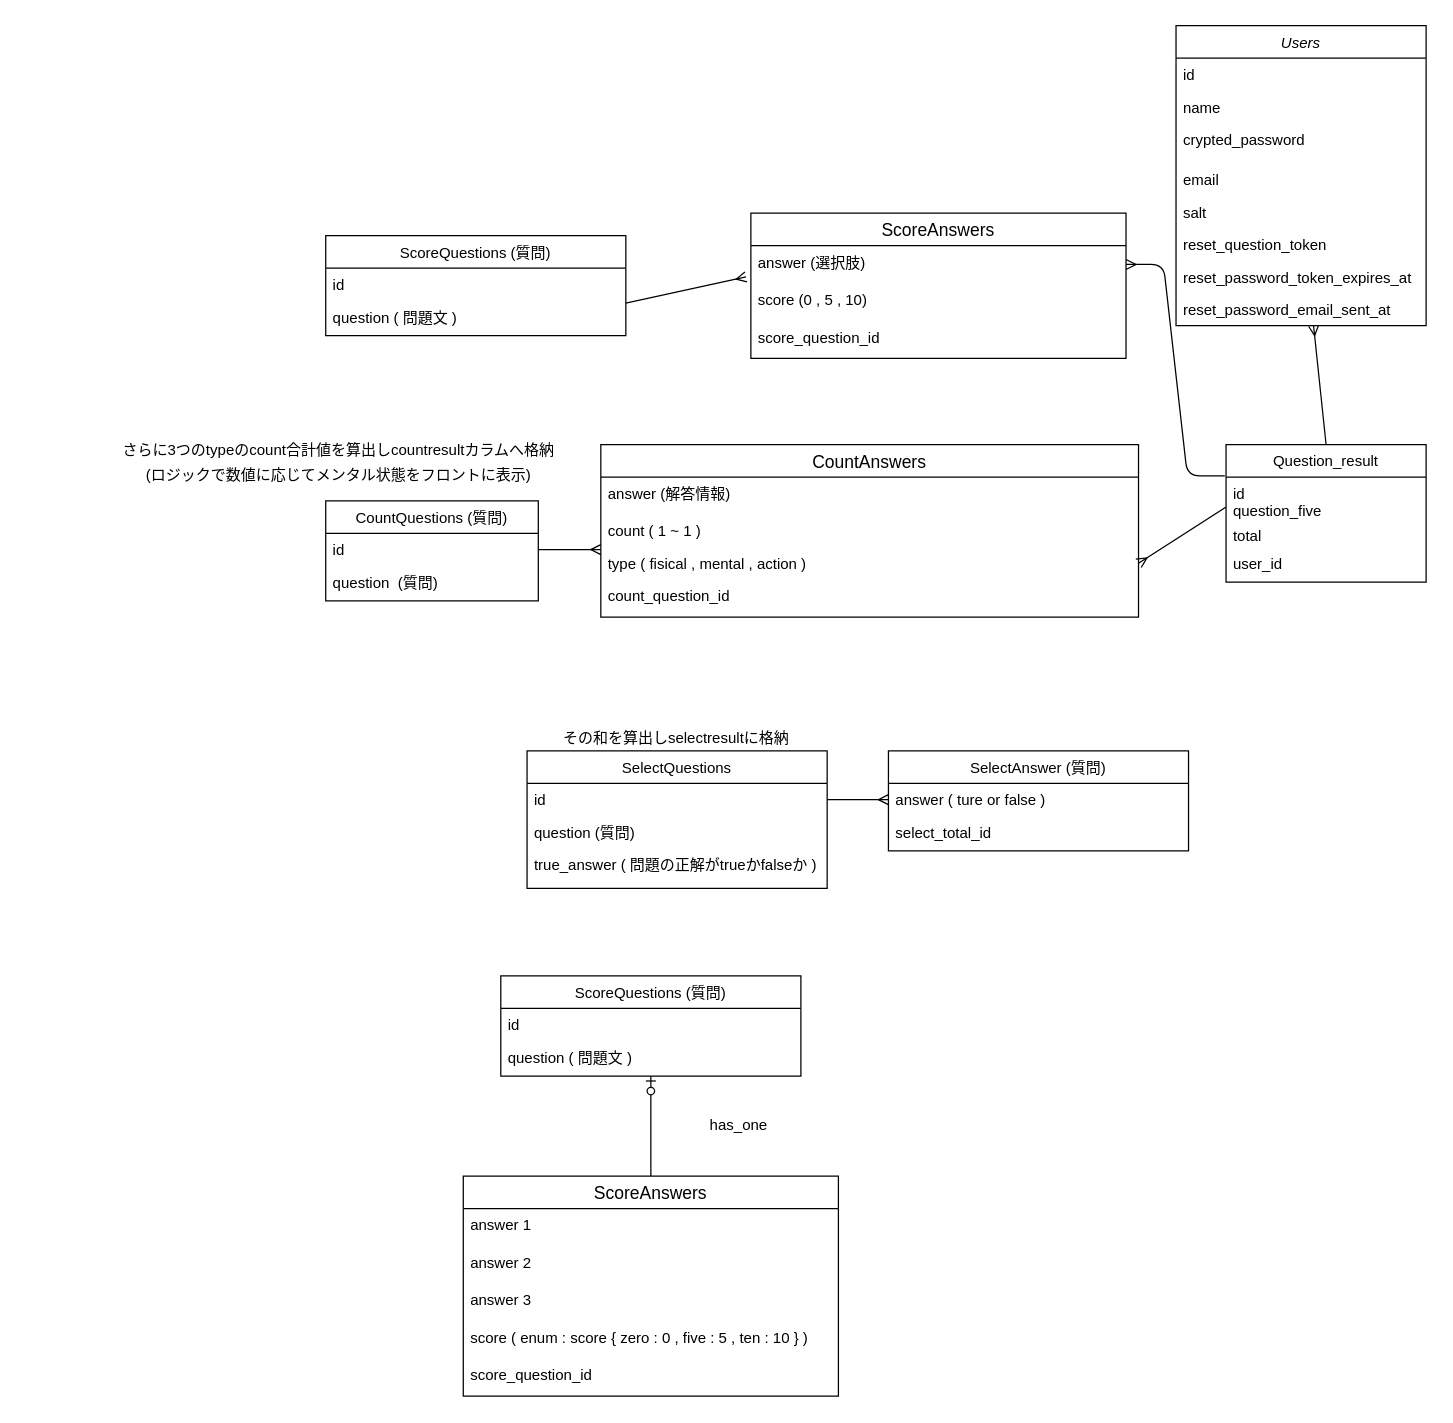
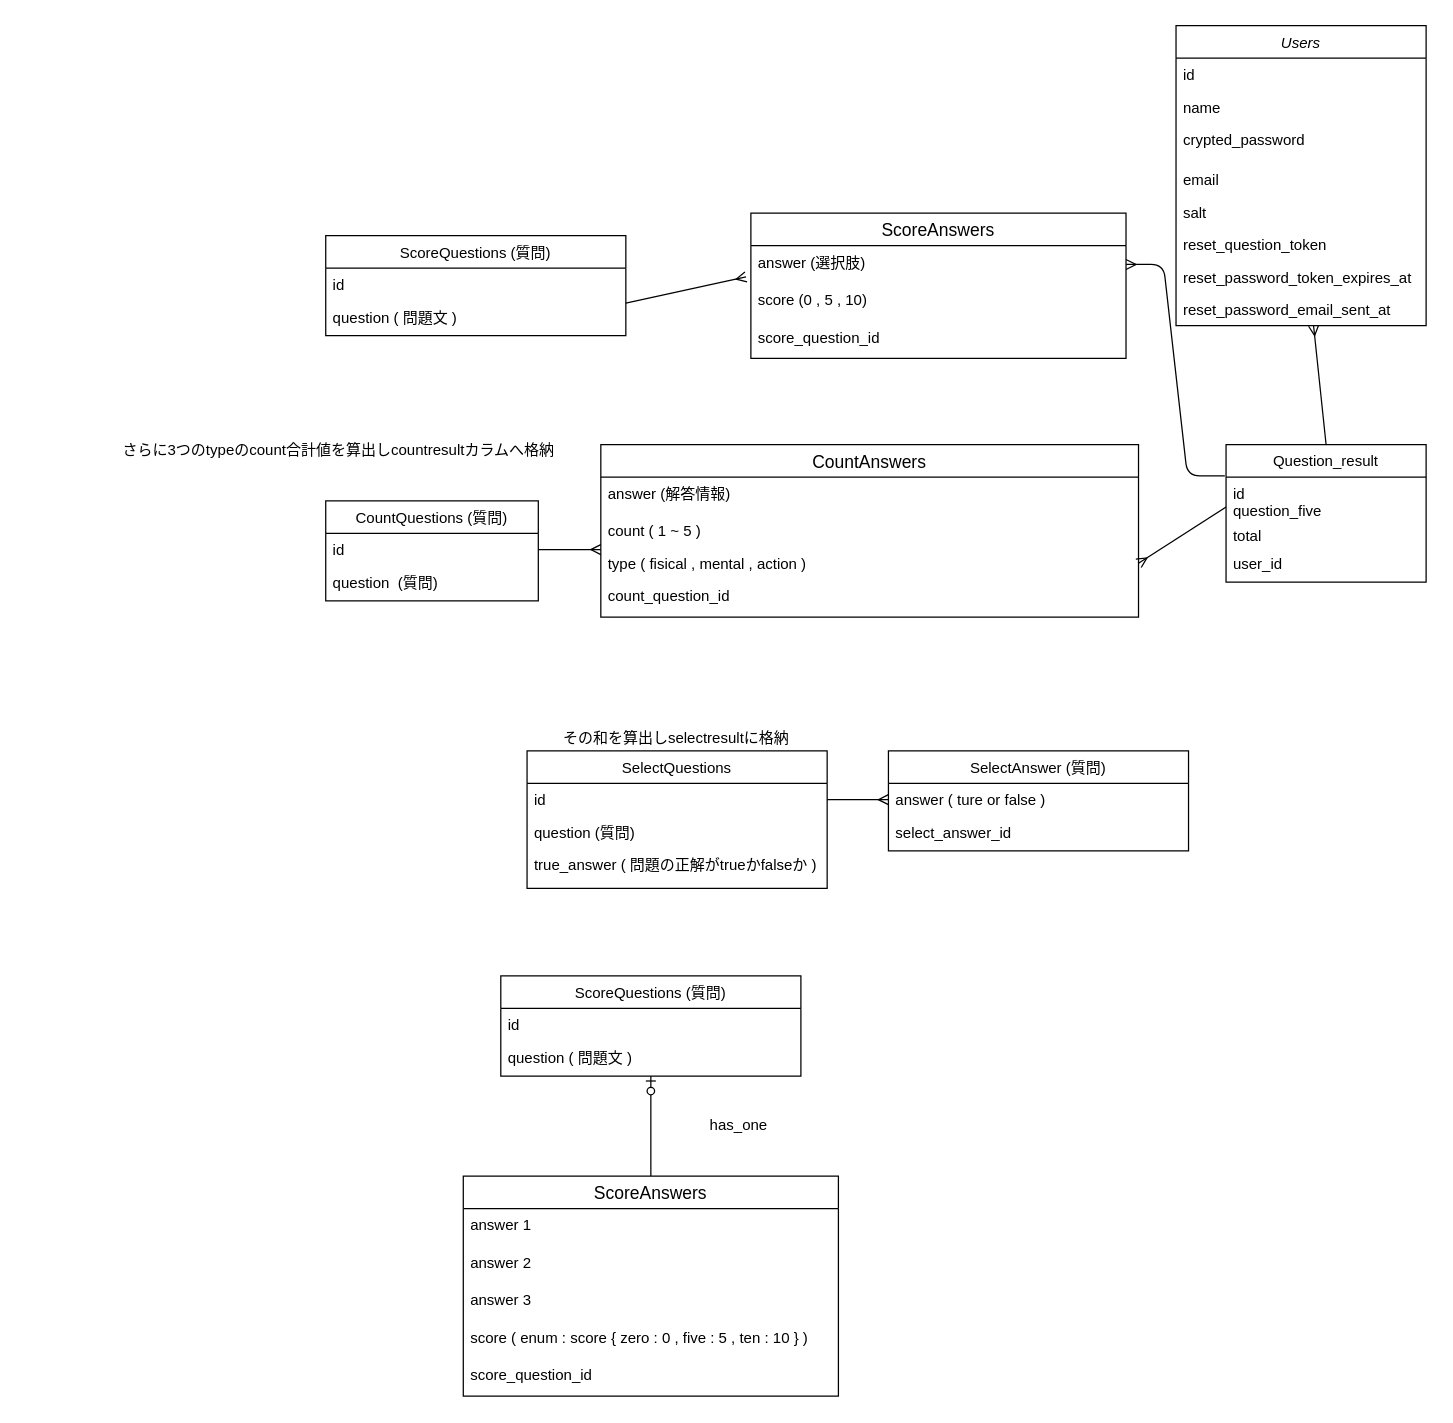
node "(ロジックで数値に応じてメンタル状態をフロントに表示)": removed
node "count ( 1 ~ 1 )": label "count ( 1 ~ 1 )" -> "count ( 1 ~ 5 )"
node "select_total_id": label "select_total_id" -> "select_answer_id"
